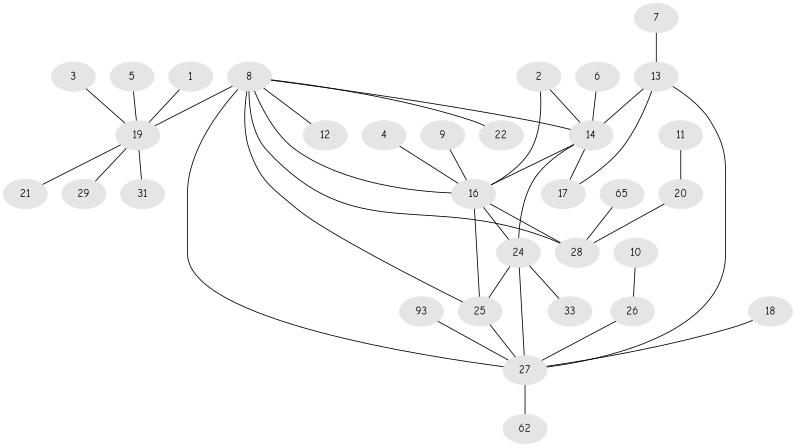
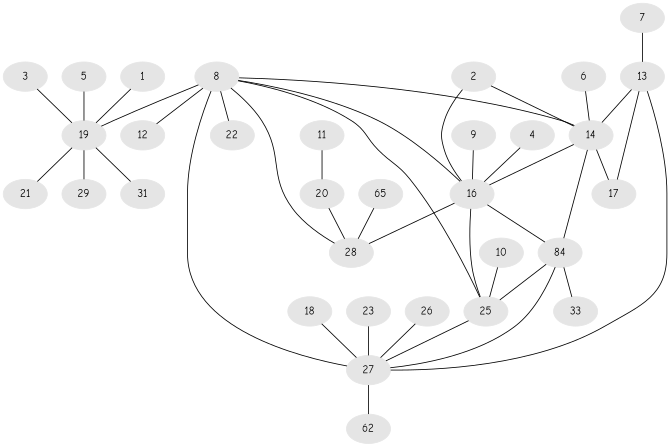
node "24": label "24" -> "84"
edge "10" -- "26": now "10" -- "25"
node "93": label "93" -> "23"
